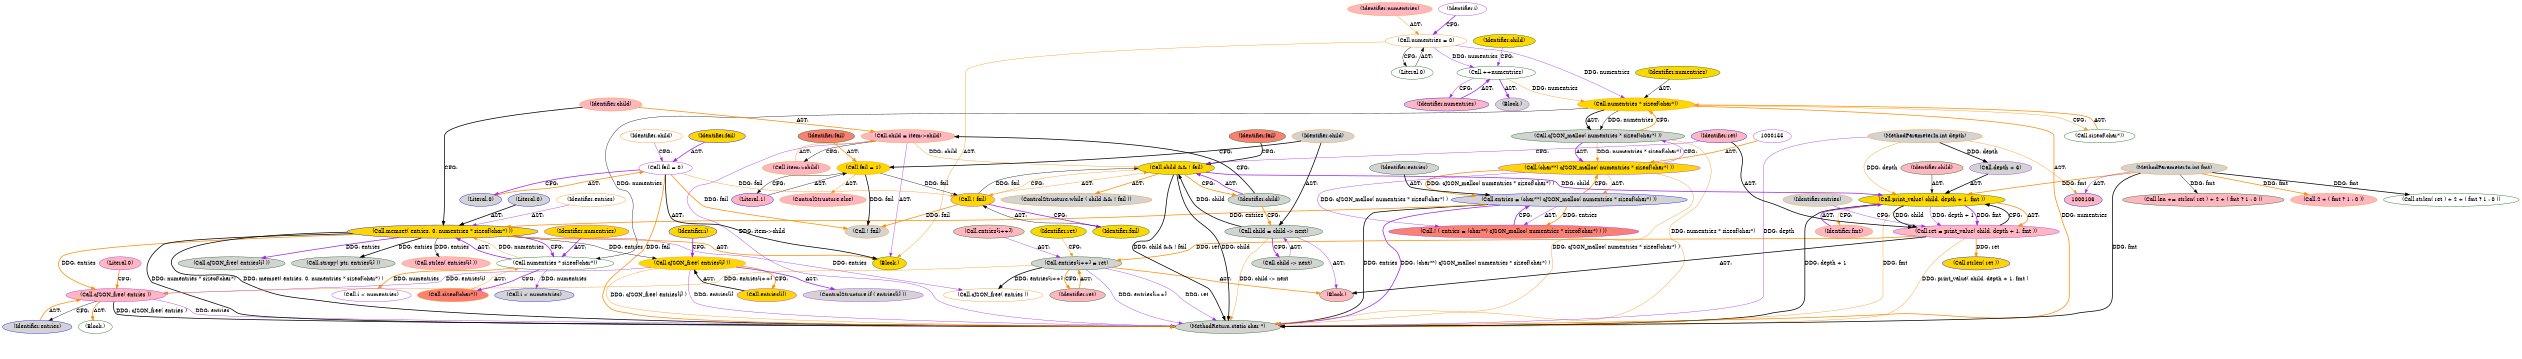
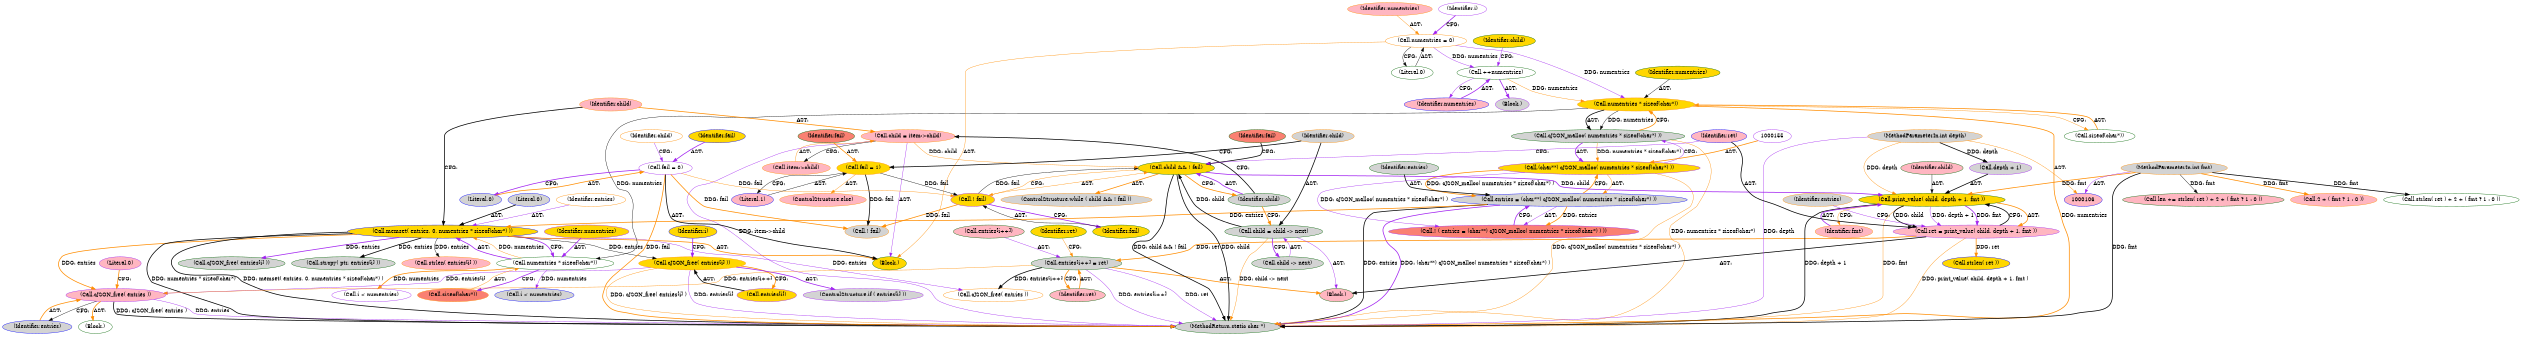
node "(Call,depth + 6)": label "(Call,depth + 6)" -> "(Call,depth + 1)"
